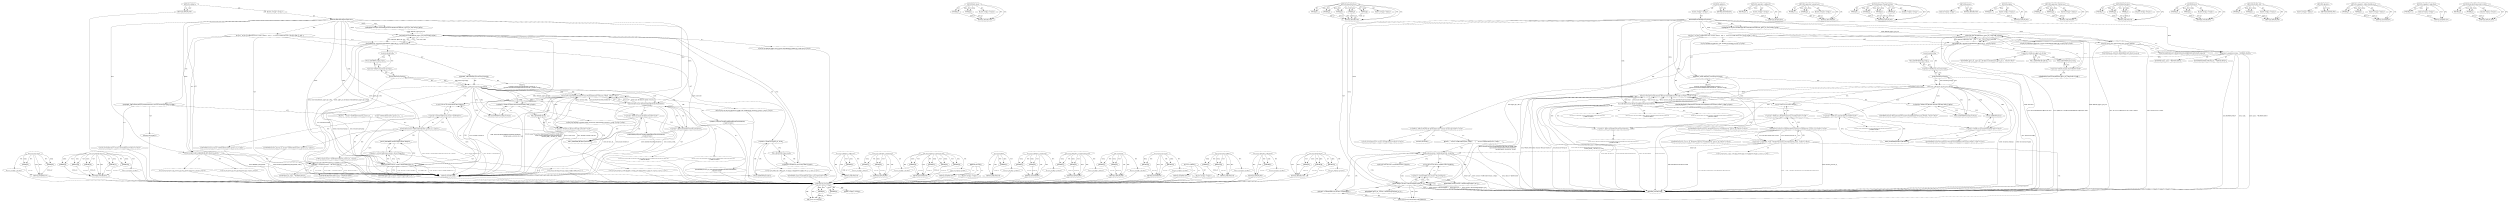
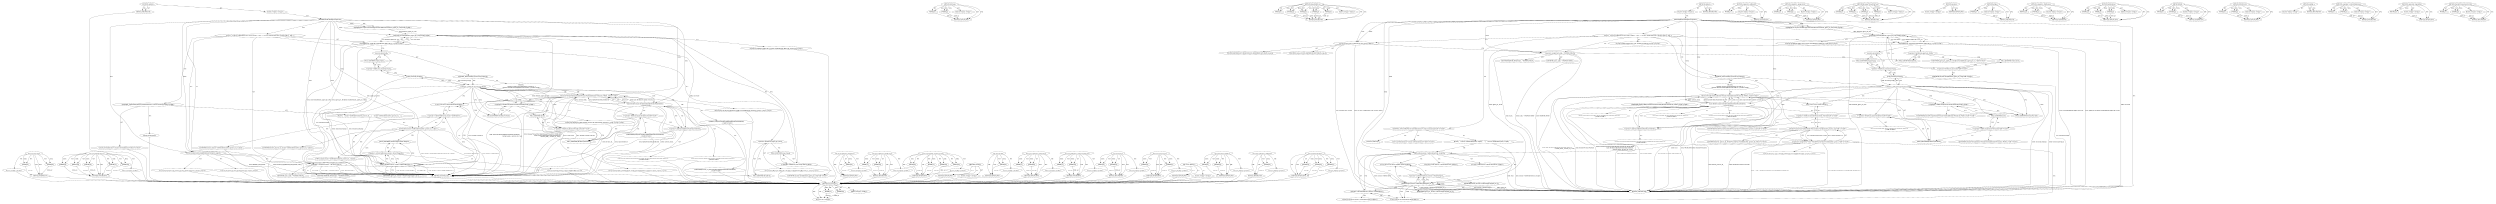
node "(LITERAL,nullptr,session->SetRenderer(host, nullptr))": added
node "(IDENTIFIER,session,session->SetRenderer(host, nullptr))": added
